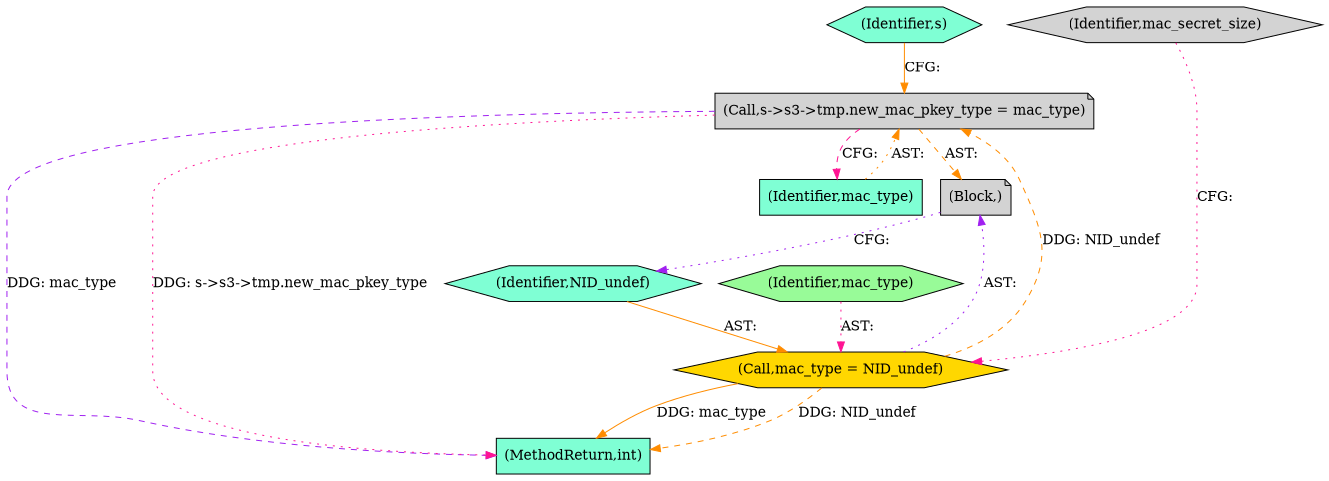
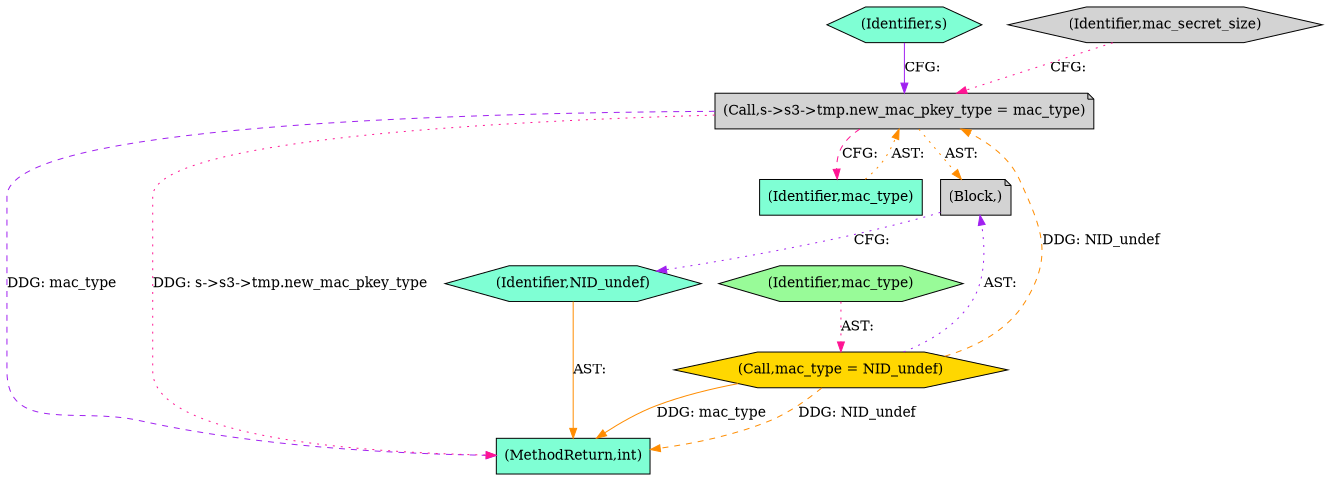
edge "(Identifier,s)" -> "(Call,s->s3->tmp.new_mac_pkey_type = mac_type)": color darkorange -> purple
edge "(Call,s->s3->tmp.new_mac_pkey_type = mac_type)" -> "(Block,)": style dashed -> dotted
edge "(Identifier,mac_secret_size)" -> "(Call,mac_type = NID_undef)": now "(Identifier,mac_secret_size)" -> "(Call,s->s3->tmp.new_mac_pkey_type = mac_type)"
edge "(Identifier,NID_undef)" -> "(Call,mac_type = NID_undef)": now "(Identifier,NID_undef)" -> "(MethodReturn,int)"
